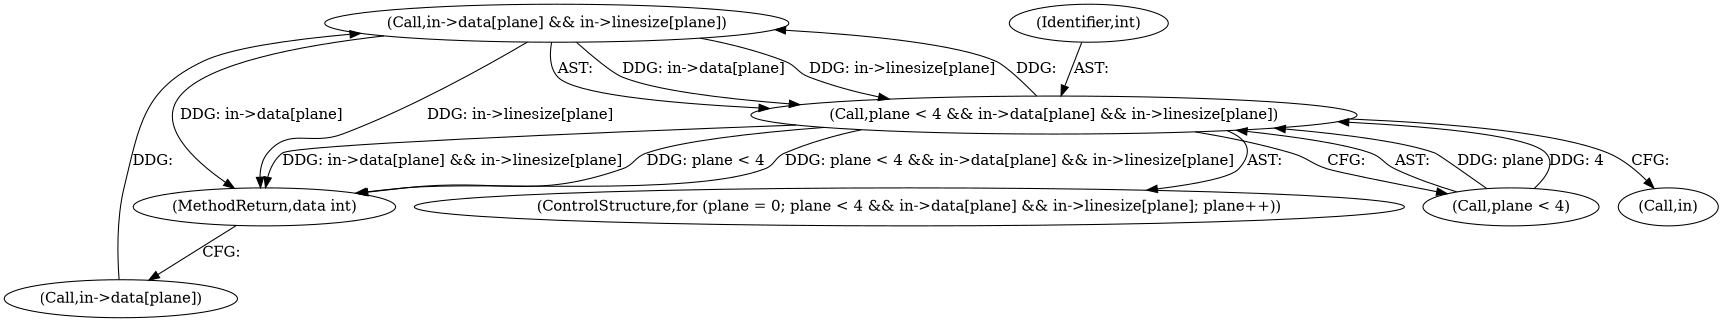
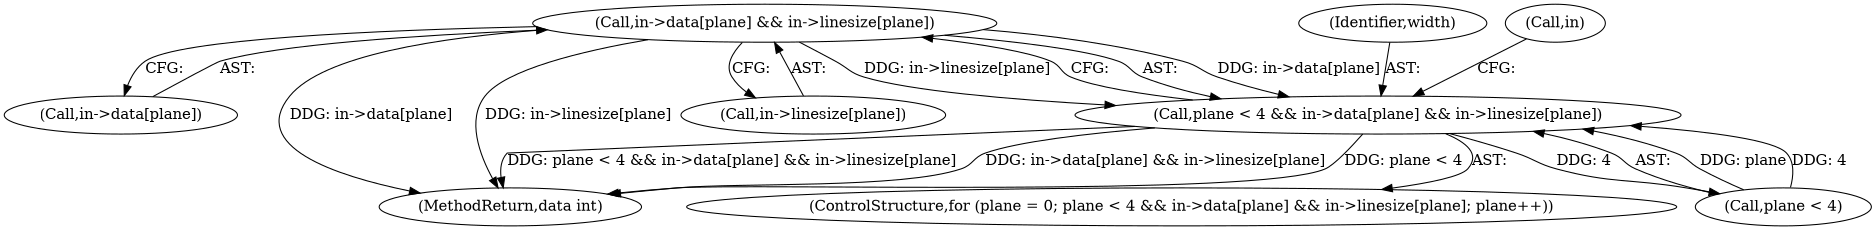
node "(Identifier,int)": label "(Identifier,int)" -> "(Identifier,width)"
edge "(Call,plane < 4 && in->data[plane] && in->linesize[plane])" -> "(Call,in->data[plane] && in->linesize[plane])": label "DDG: " -> "CFG: "
node "(Call,in->linesize[plane])": added
edge "(Call,plane < 4 && in->data[plane] && in->linesize[plane])" -> "(Call,in)": reversed
edge "(Call,in->data[plane])" -> "(Call,in->data[plane] && in->linesize[plane])": label "DDG: " -> "AST: "
edge "(Call,plane < 4 && in->data[plane] && in->linesize[plane])" -> "(Call,plane < 4)": label "CFG: " -> "DDG: 4"
edge "(MethodReturn,data int)" -> "(Call,in->data[plane])": now "(Call,in->data[plane] && in->linesize[plane])" -> "(Call,in->data[plane])"
